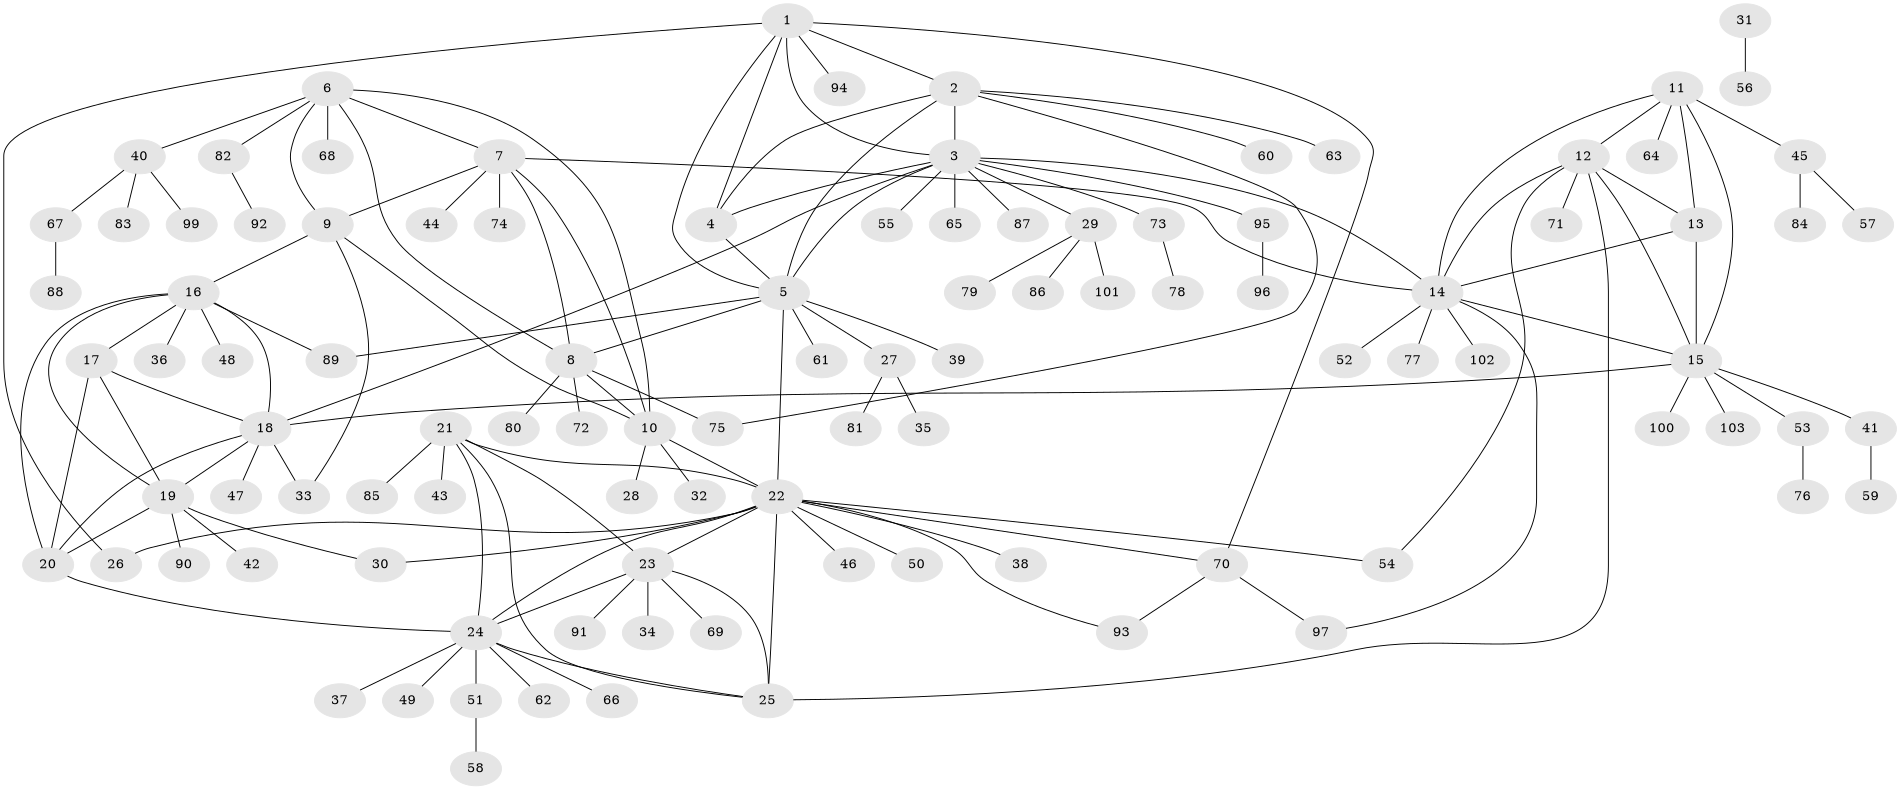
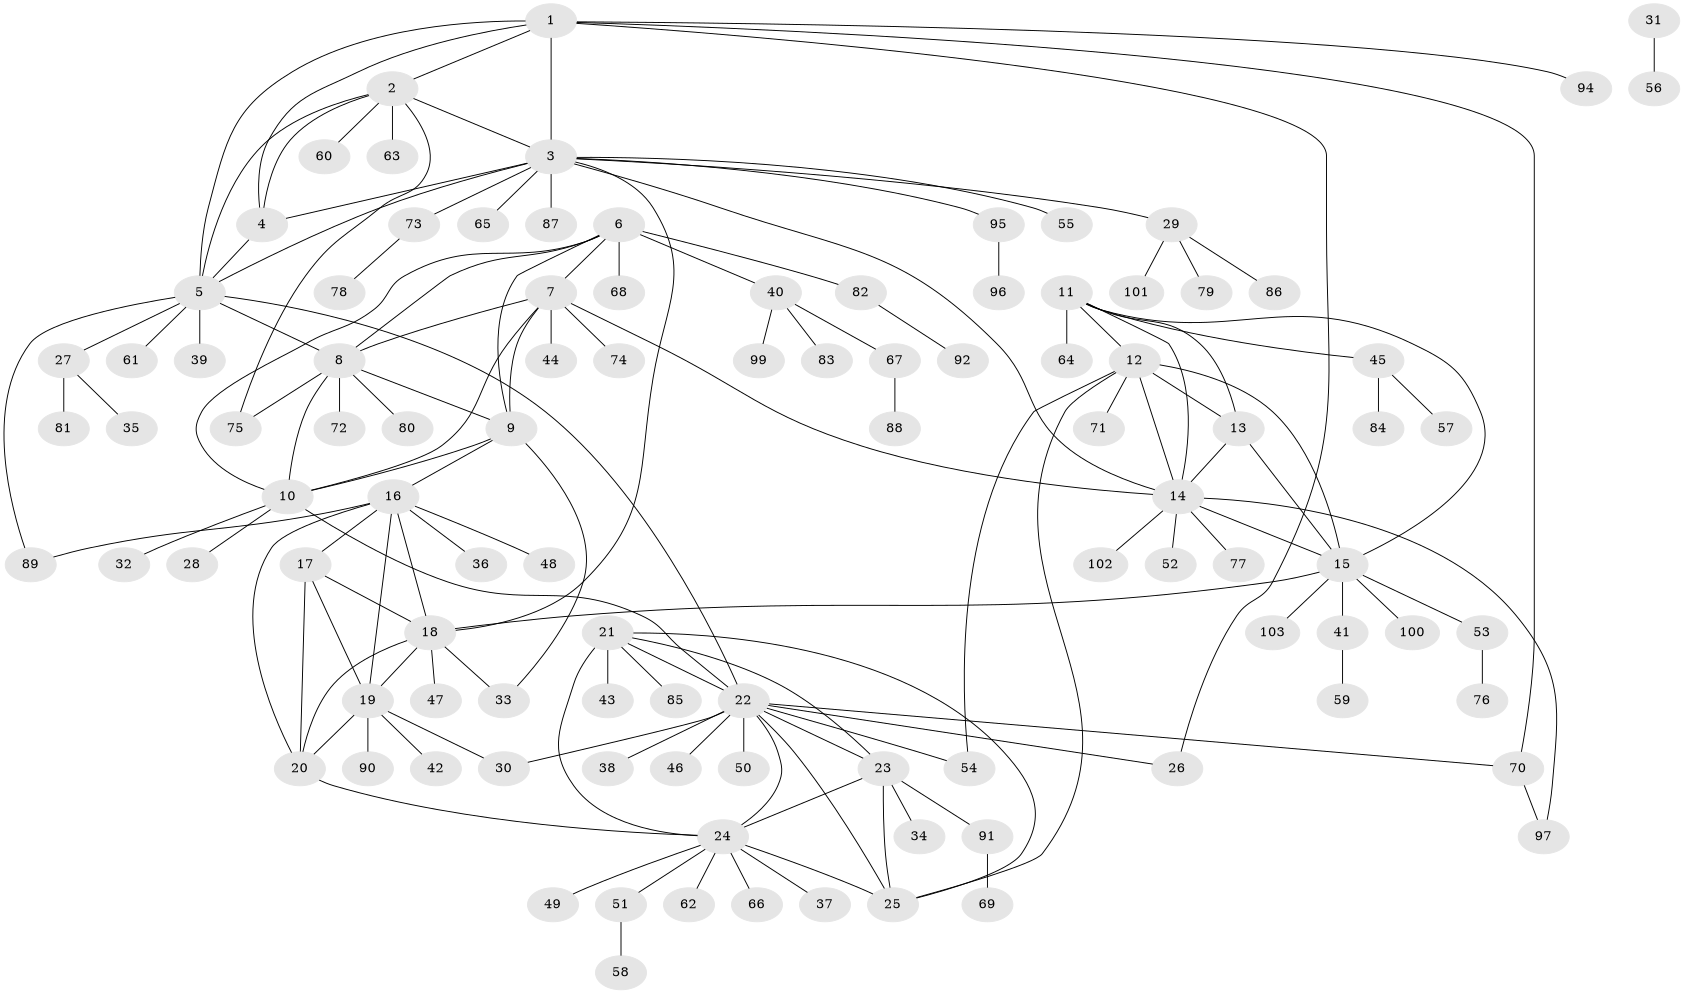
edge "8" -- "9": added
edge "23" -- "69": now "91" -- "69"
node "93": removed
